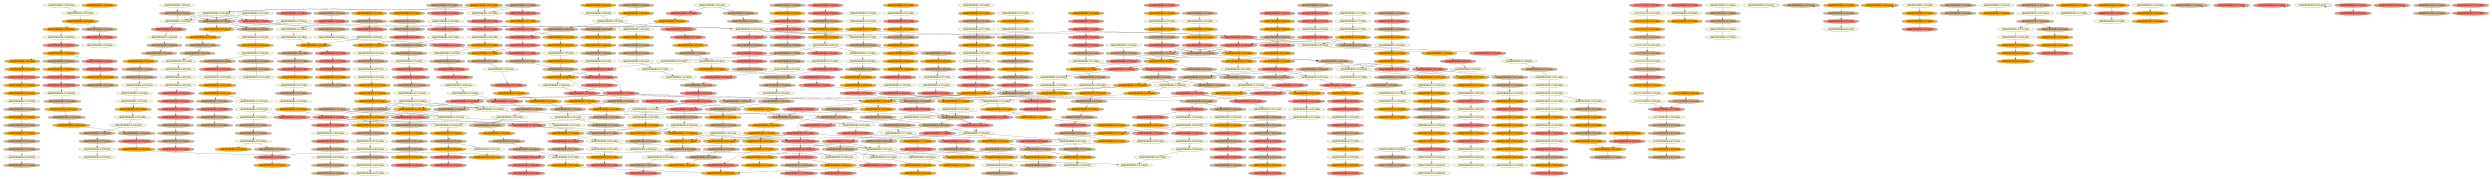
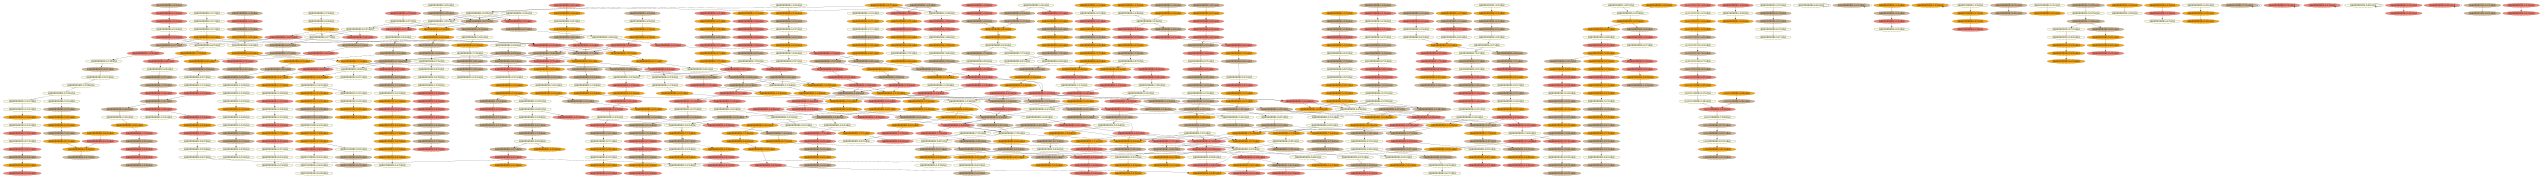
edge "00001000010000000000_7-26:27-LEN:20" -> "10000100000000000000_11-30:23-LEN:20": now "00001000010000000000_7-26:27-LEN:20" -> "00010000100000000000_8-27:27-LEN:20"
